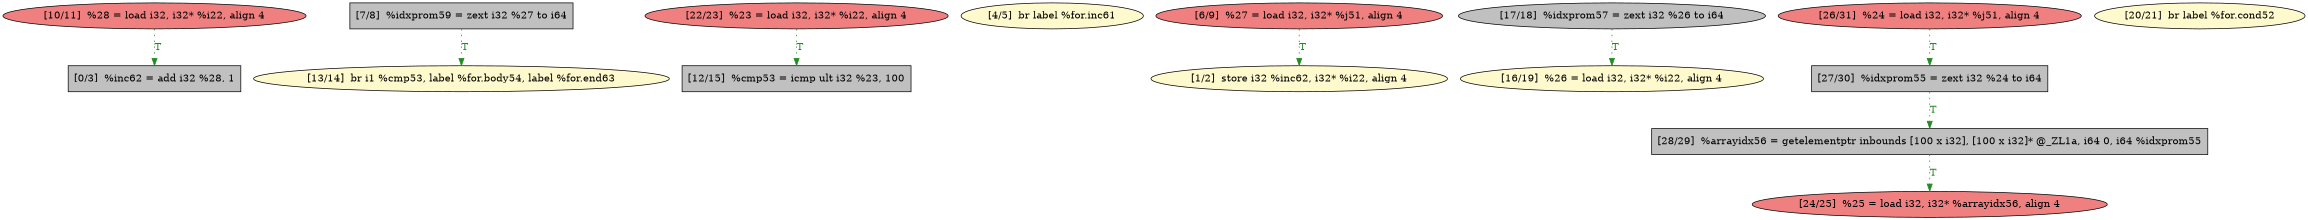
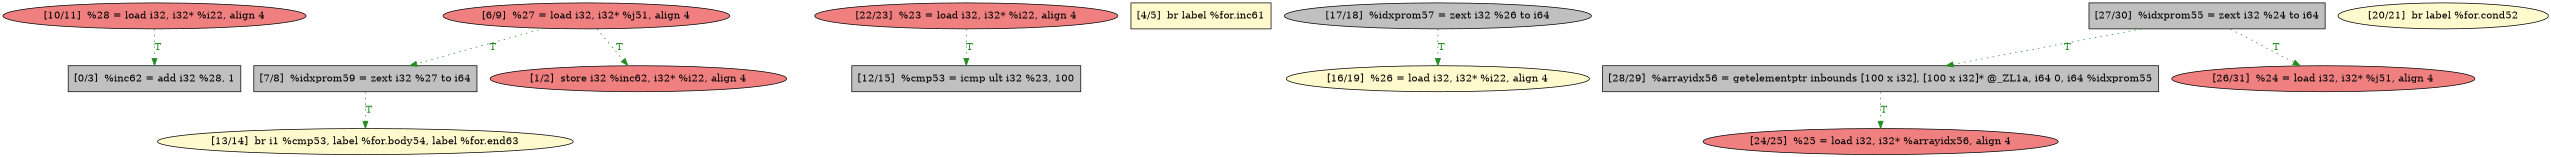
node "[4/5]  br label %for.inc61": shape ellipse -> box
edge "[26/31]  %24 = load i32, i32* %j51, align 4" -> "[27/30]  %idxprom55 = zext i32 %24 to i64": reversed
edge "[6/9]  %27 = load i32, i32* %j51, align 4" -> "[7/8]  %idxprom59 = zext i32 %27 to i64": added, label "T"
node "[1/2]  store i32 %inc62, i32* %i22, align 4": fillcolor lemonchiffon -> lightcoral
